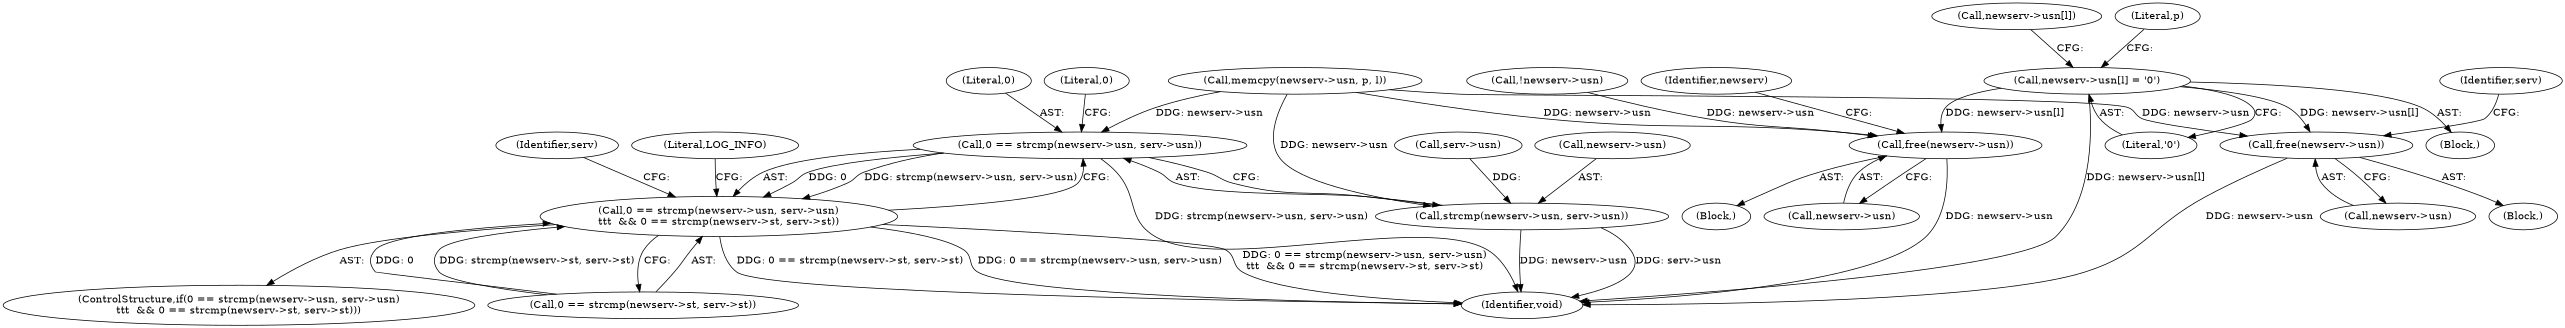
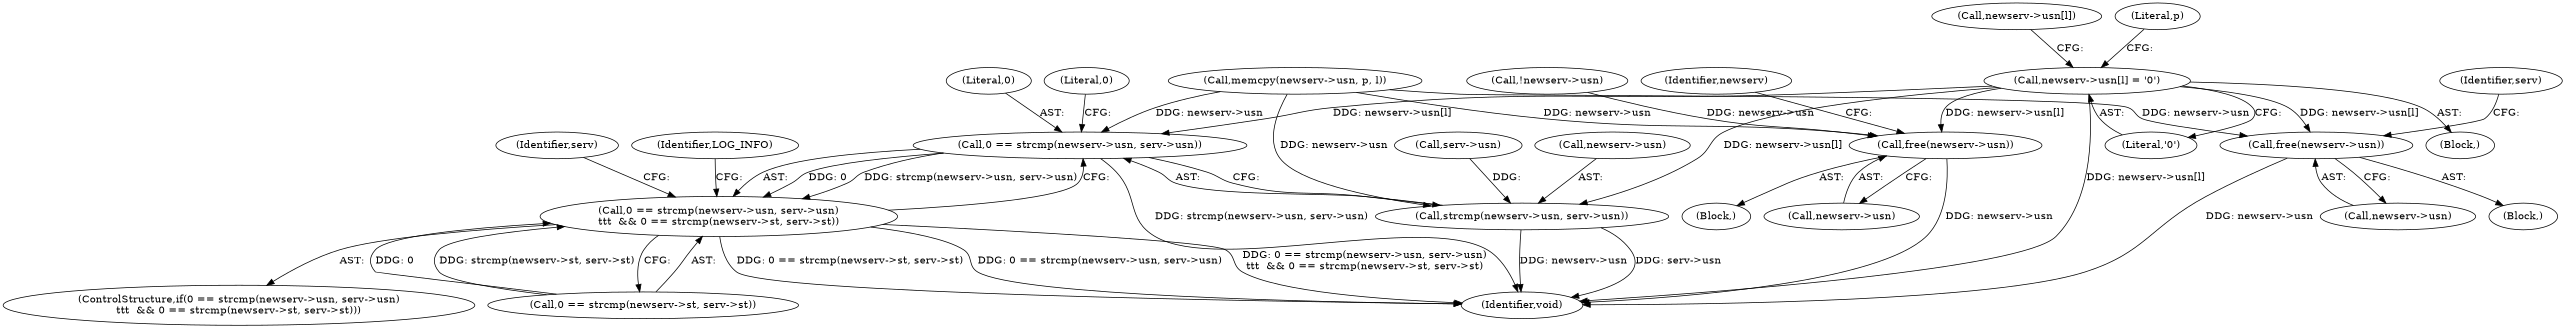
edge "(Call,newserv->usn[l] = '0')" -> "(Call,0 == strcmp(newserv->usn, serv->usn))": added, label "DDG: newserv->usn[l]"
edge "(Call,newserv->usn[l] = '0')" -> "(Call,strcmp(newserv->usn, serv->usn))": added, label "DDG: newserv->usn[l]"
node "(Literal,LOG_INFO)": label "(Literal,LOG_INFO)" -> "(Identifier,LOG_INFO)"
